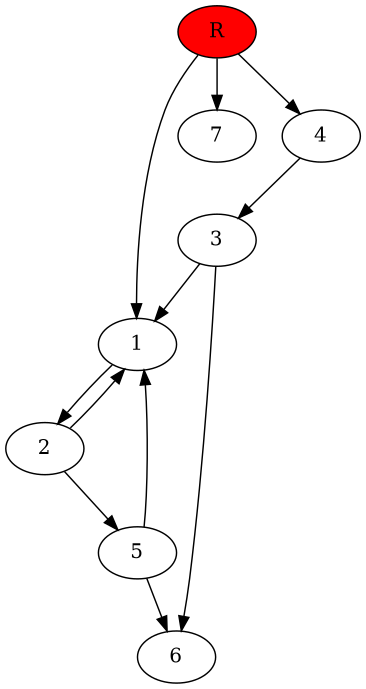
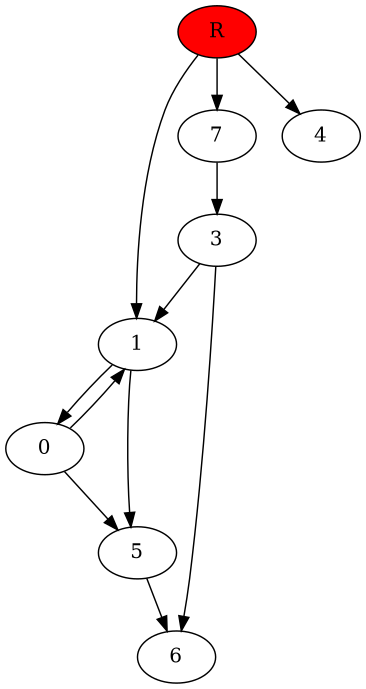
edge "4" -> "3": now "7" -> "3"
node "2": label "2" -> "0"
edge "5" -> "1": reversed
